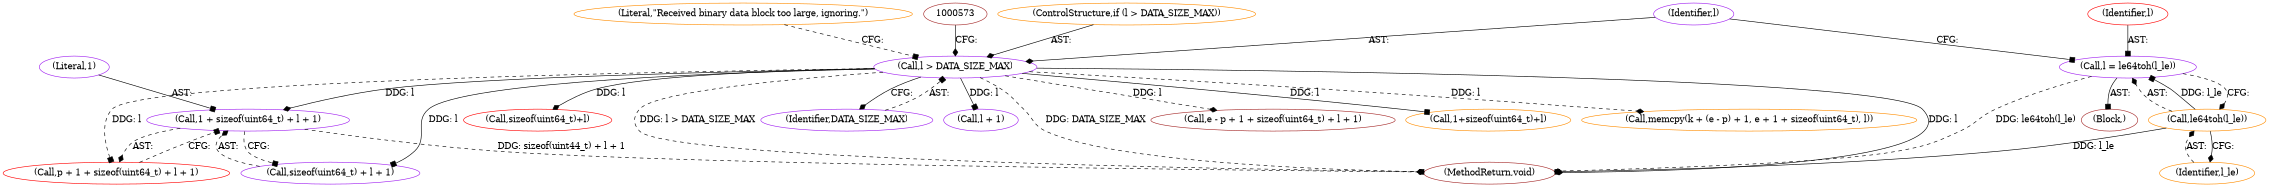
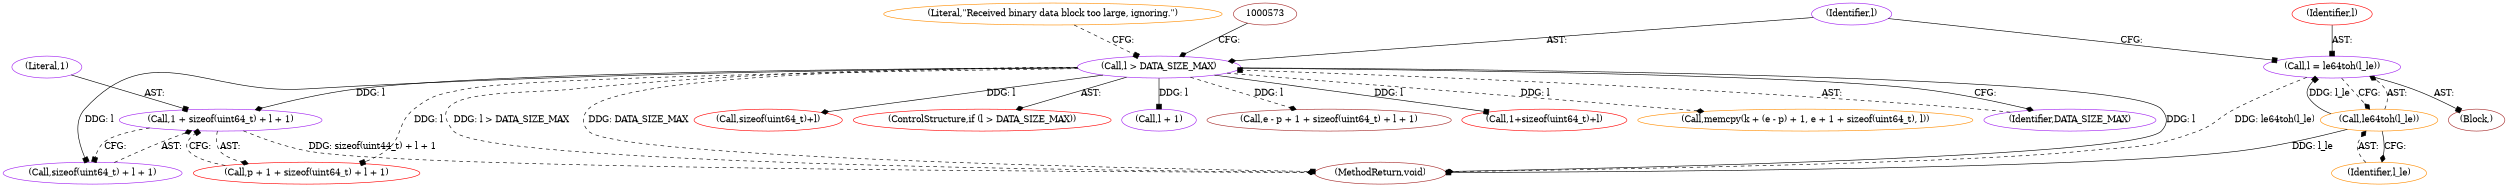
node "(ControlStructure,if (l > DATA_SIZE_MAX))": color darkorange -> red
edge "(ControlStructure,if (l > DATA_SIZE_MAX))" -> "(Call,l > DATA_SIZE_MAX)": reversed
node "(Call,1+sizeof(uint64_t)+l)": color darkorange -> red
